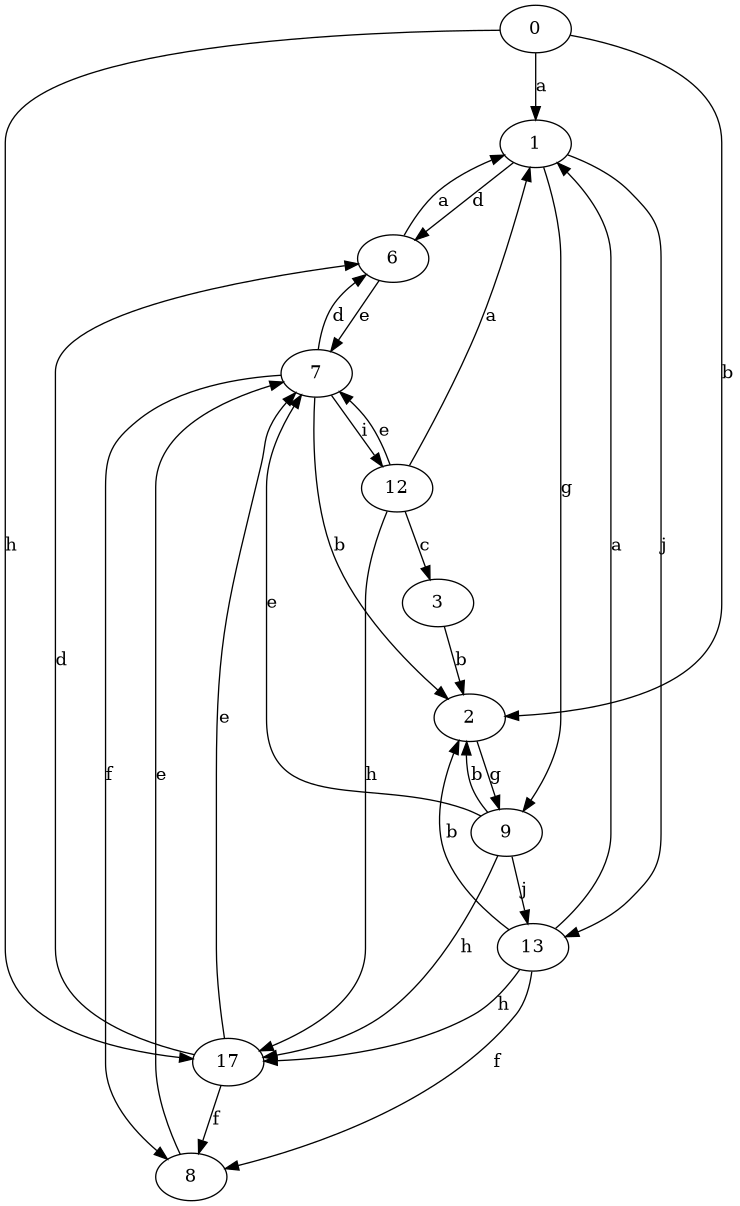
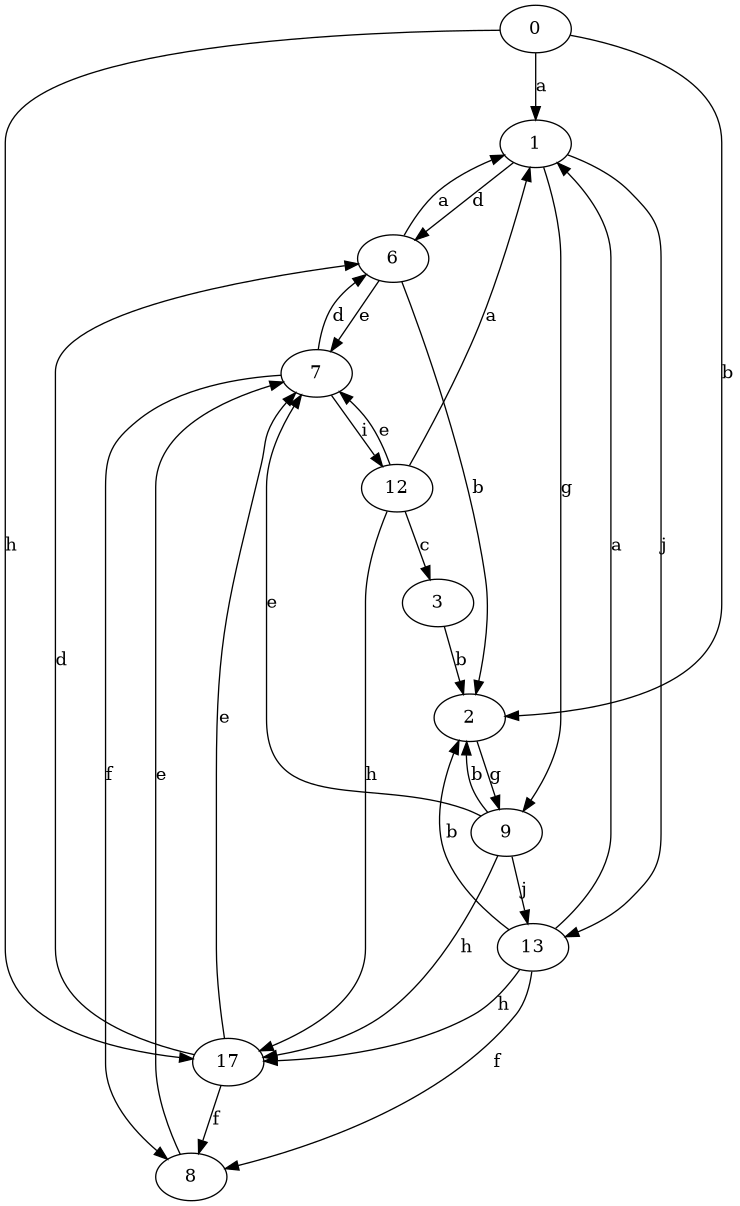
edge "7" -> "2": now "6" -> "2"
